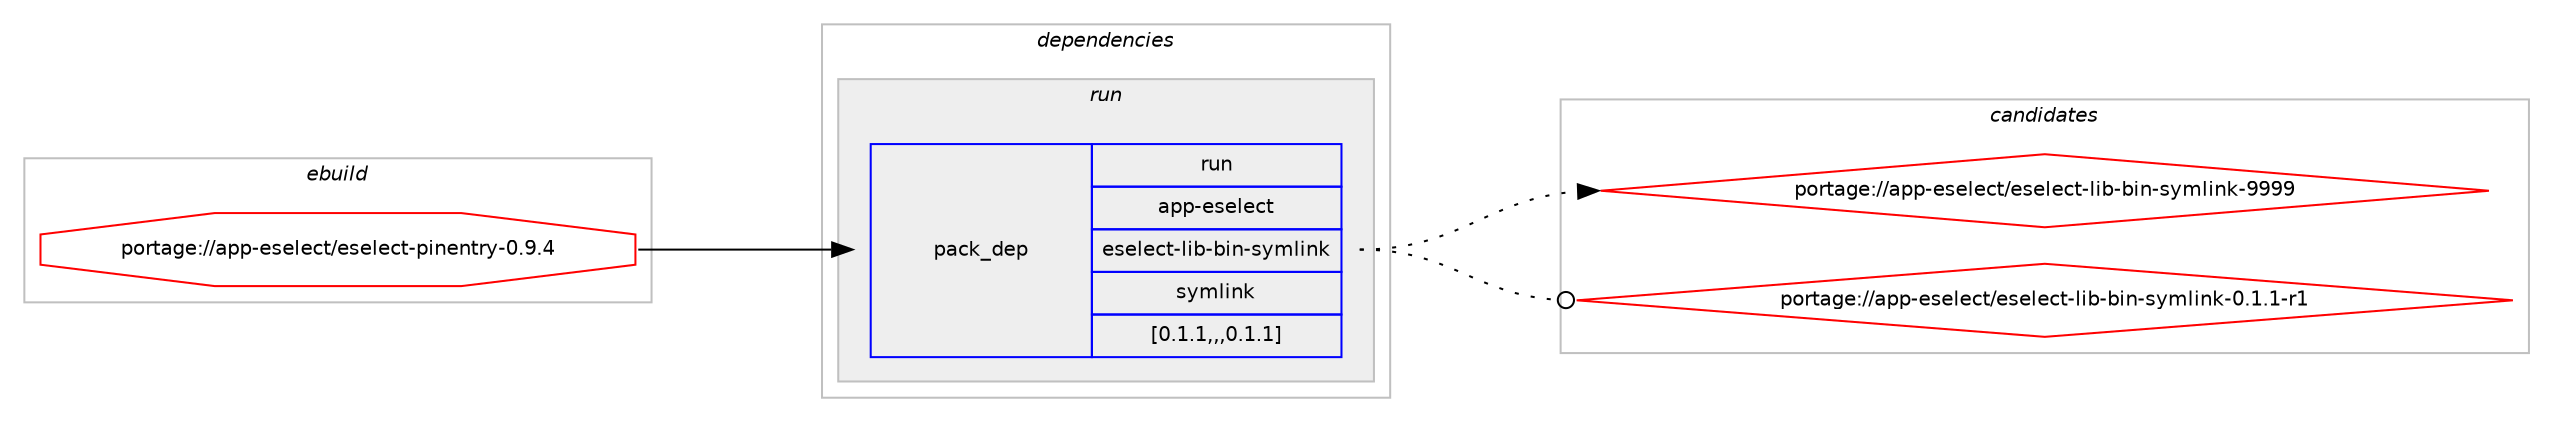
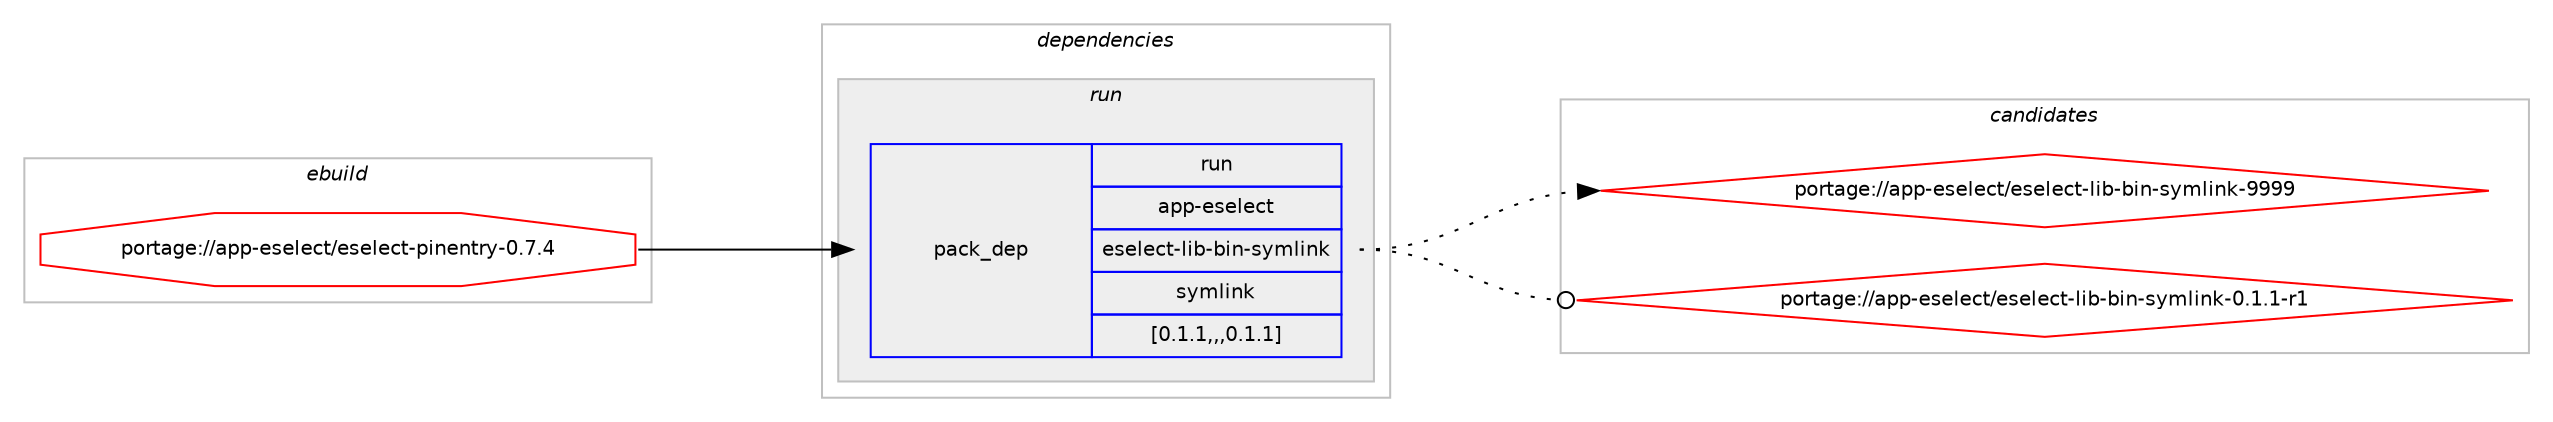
node "portage://app-eselect/eselect-pinentry-0.9.4": label "portage://app-eselect/eselect-pinentry-0.9.4" -> "portage://app-eselect/eselect-pinentry-0.7.4"
